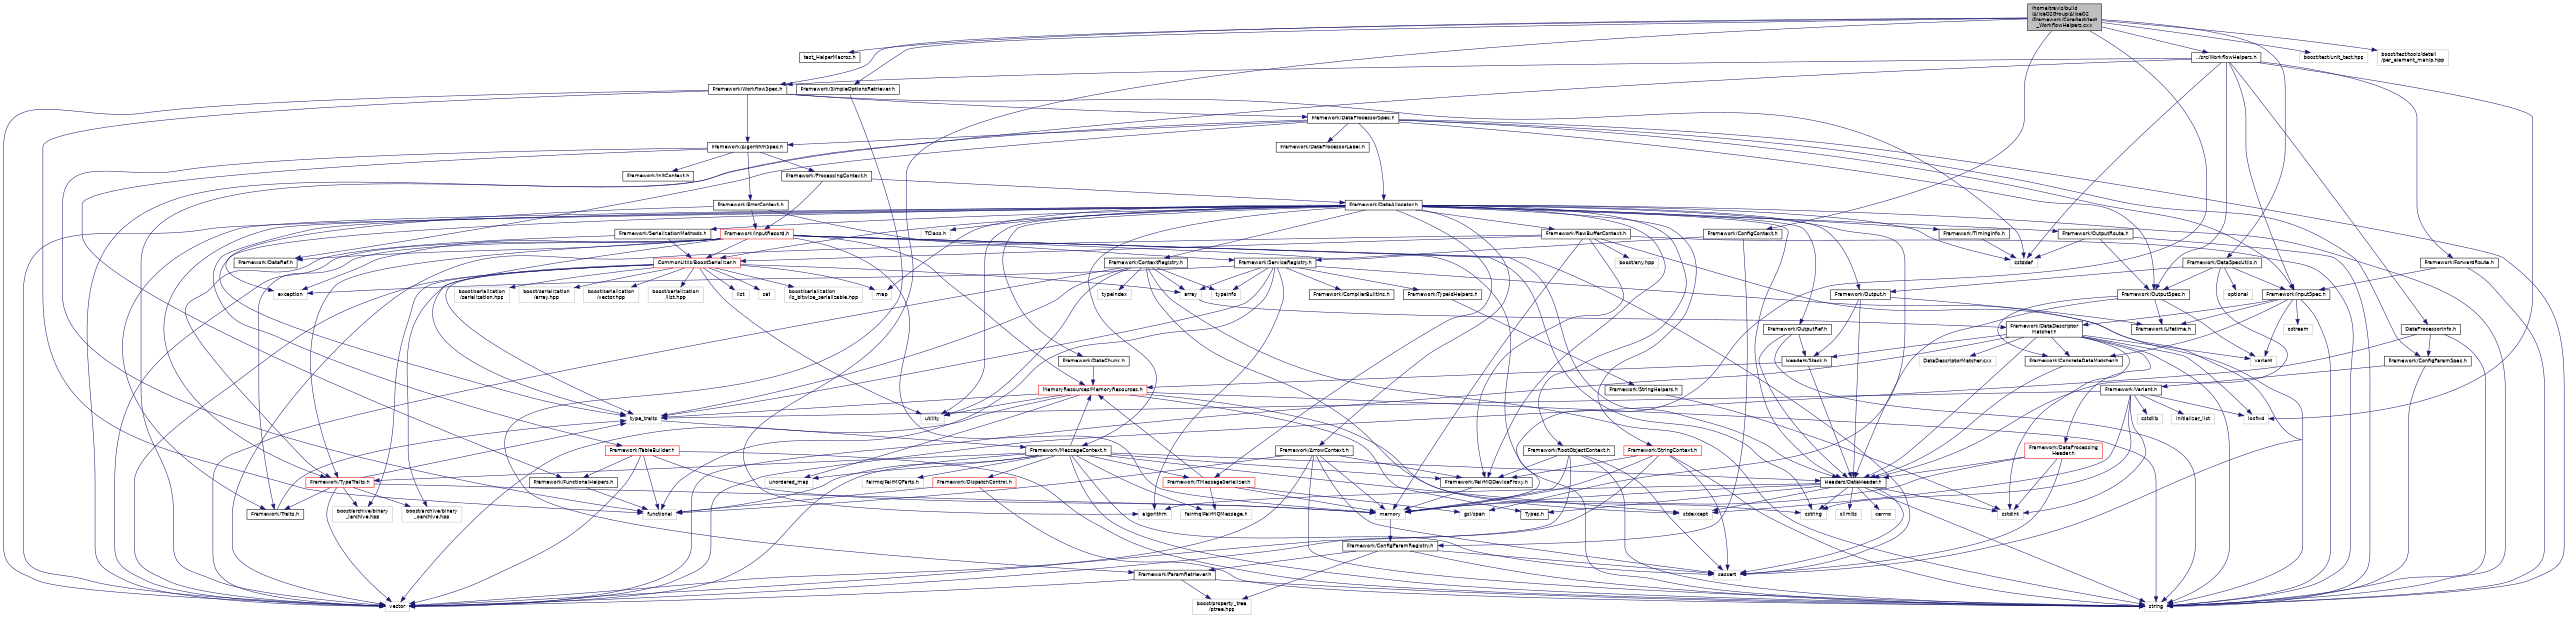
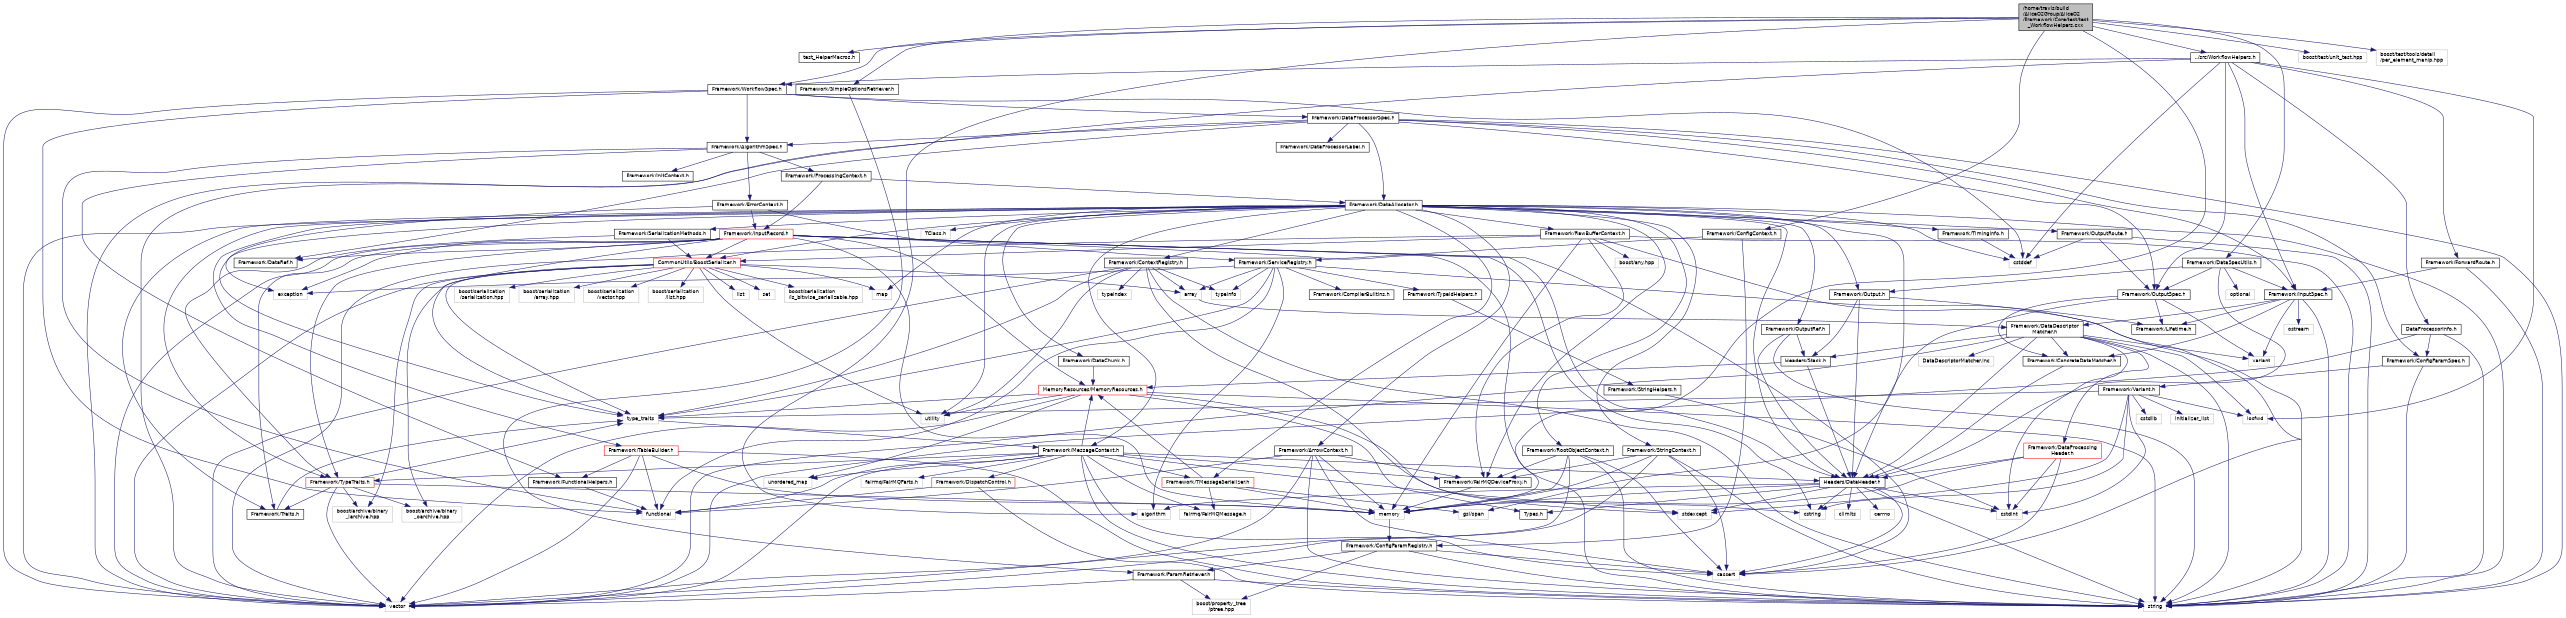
node "DataDescriptorMatcher.cxx": label "DataDescriptorMatcher.cxx" -> "DataDescriptorMatcher.inc"
node "Framework/StringContext.h": color red -> black
